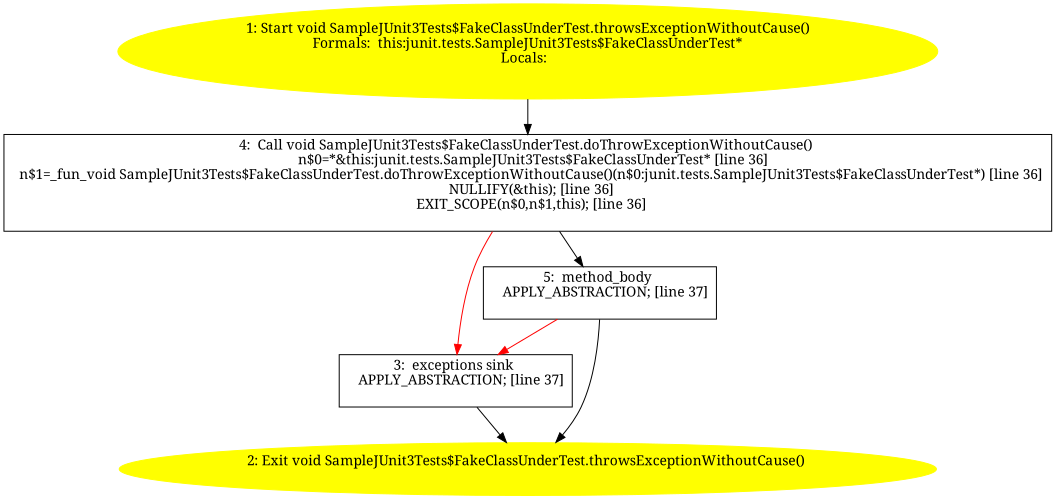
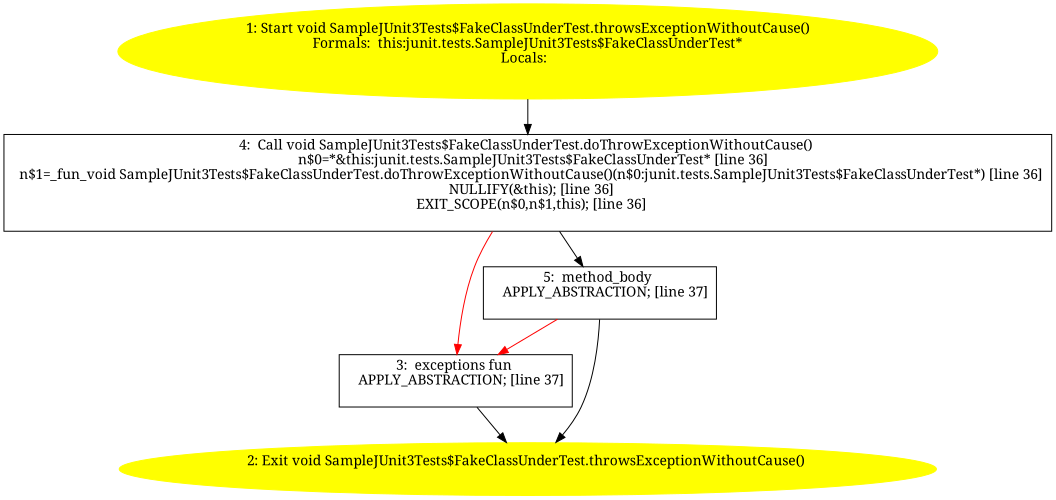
node "3:  exceptions sink APPLY_ABSTRACTION; [line 37]": label "3:  exceptions sink APPLY_ABSTRACTION; [line 37]" -> "3:  exceptions fun APPLY_ABSTRACTION; [line 37]"
